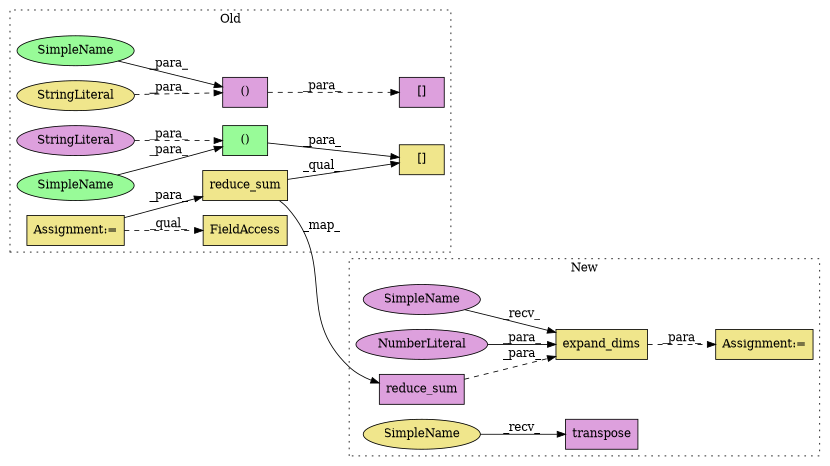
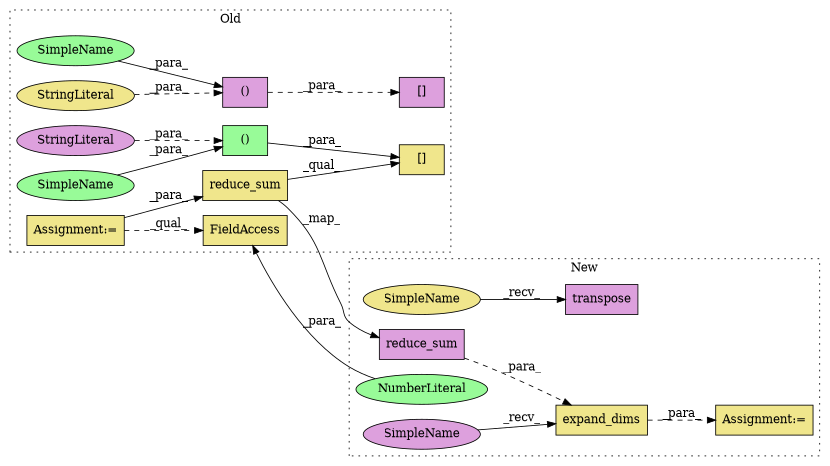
node "NumberLiteral": fillcolor plum -> palegreen
edge "NumberLiteral" -> "expand_dims": now "NumberLiteral" -> "FieldAccess"
